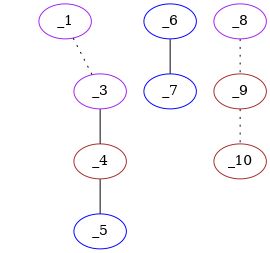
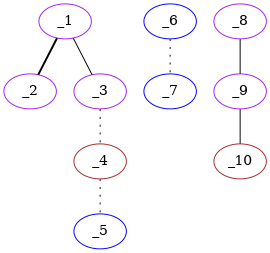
edge "_1" -- "_3": style dotted -> solid
edge "_6" -- "_7": style solid -> dotted
edge "_8" -- "_9": style dotted -> solid
node "_2": added
node "_9": color brown -> purple
edge "_3" -- "_4": style solid -> dotted
edge "_9" -- "_10": style dotted -> solid
edge "_4" -- "_5": style solid -> dotted
